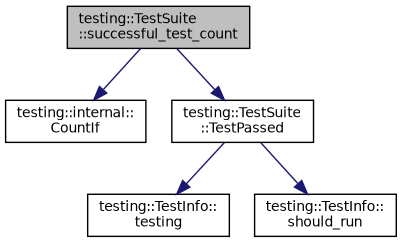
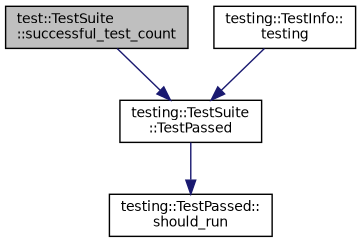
node "testing::TestSuite ::successful_test_count": label "testing::TestSuite ::successful_test_count" -> "test::TestSuite ::successful_test_count"
node "testing::internal:: CountIf": removed
edge "testing::TestSuite ::TestPassed" -> "testing::TestInfo:: testing": reversed
node "testing::TestInfo:: should_run": label "testing::TestInfo:: should_run" -> "testing::TestPassed:: should_run"
